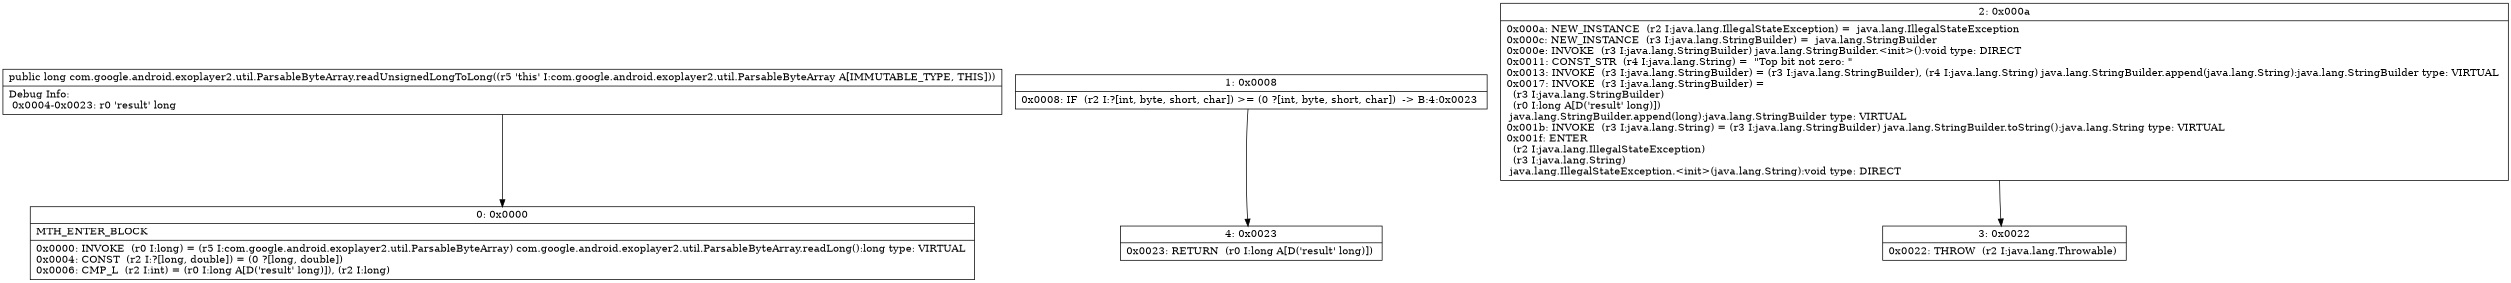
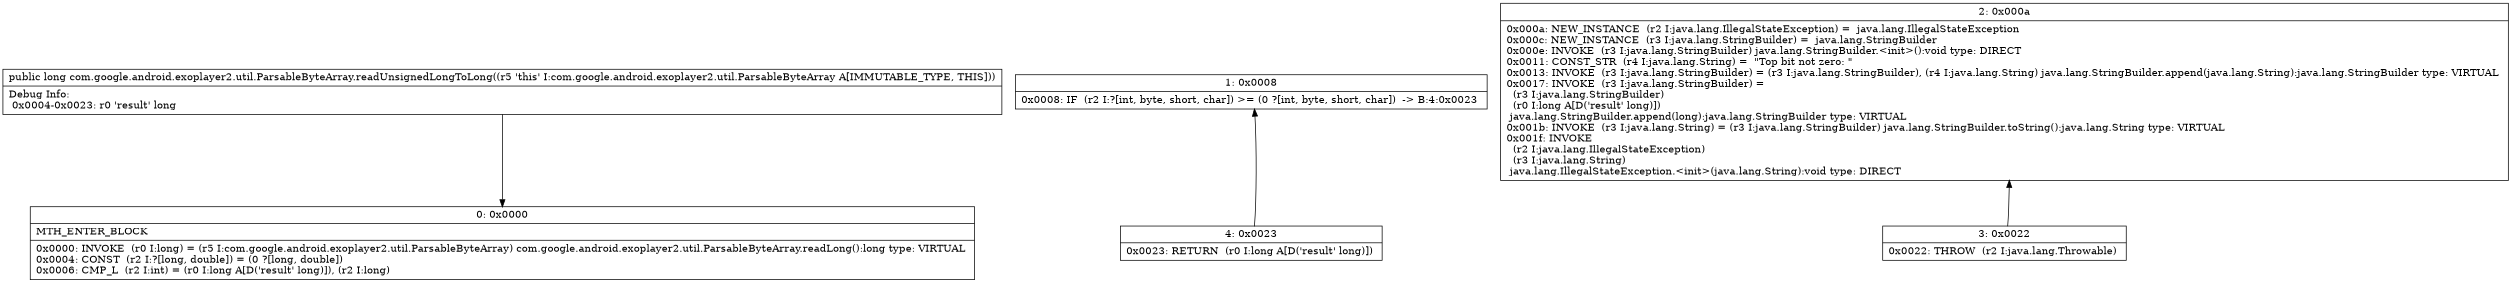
node "2: 0x000a": text "0x001f: ENTER" -> "0x001f: INVOKE"
edge "1: 0x0008" -> "4: 0x0023": reversed
edge "2: 0x000a" -> "3: 0x0022": reversed
